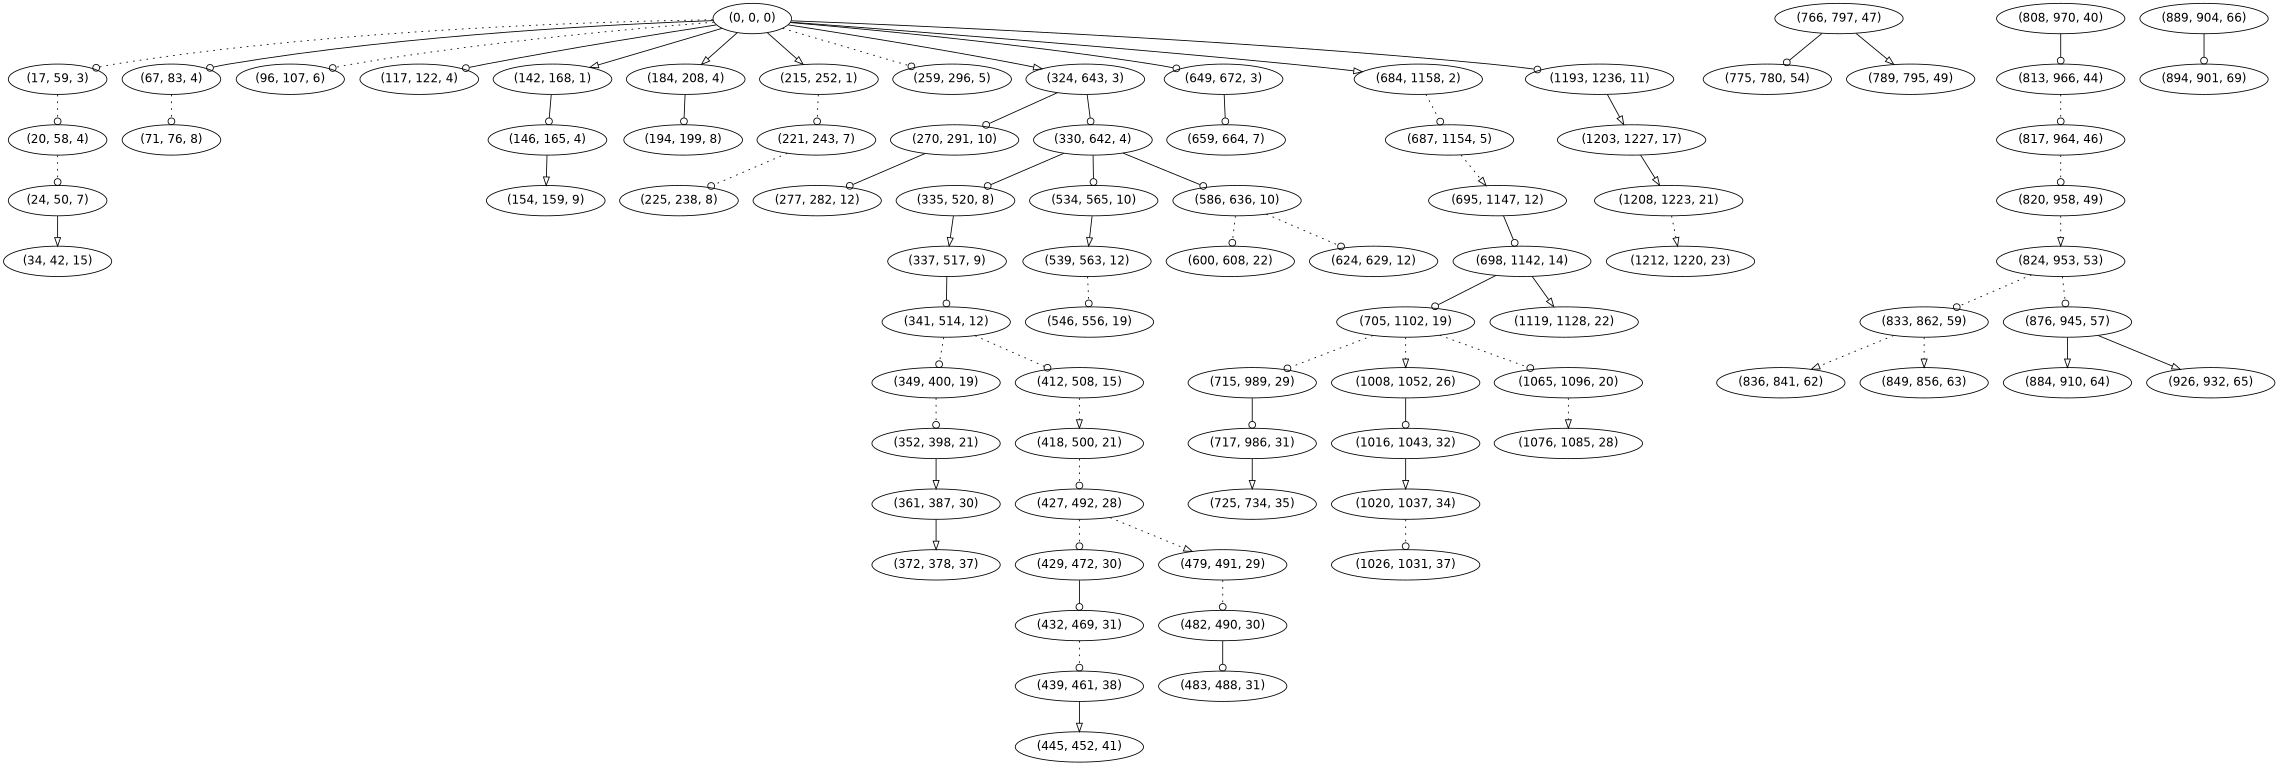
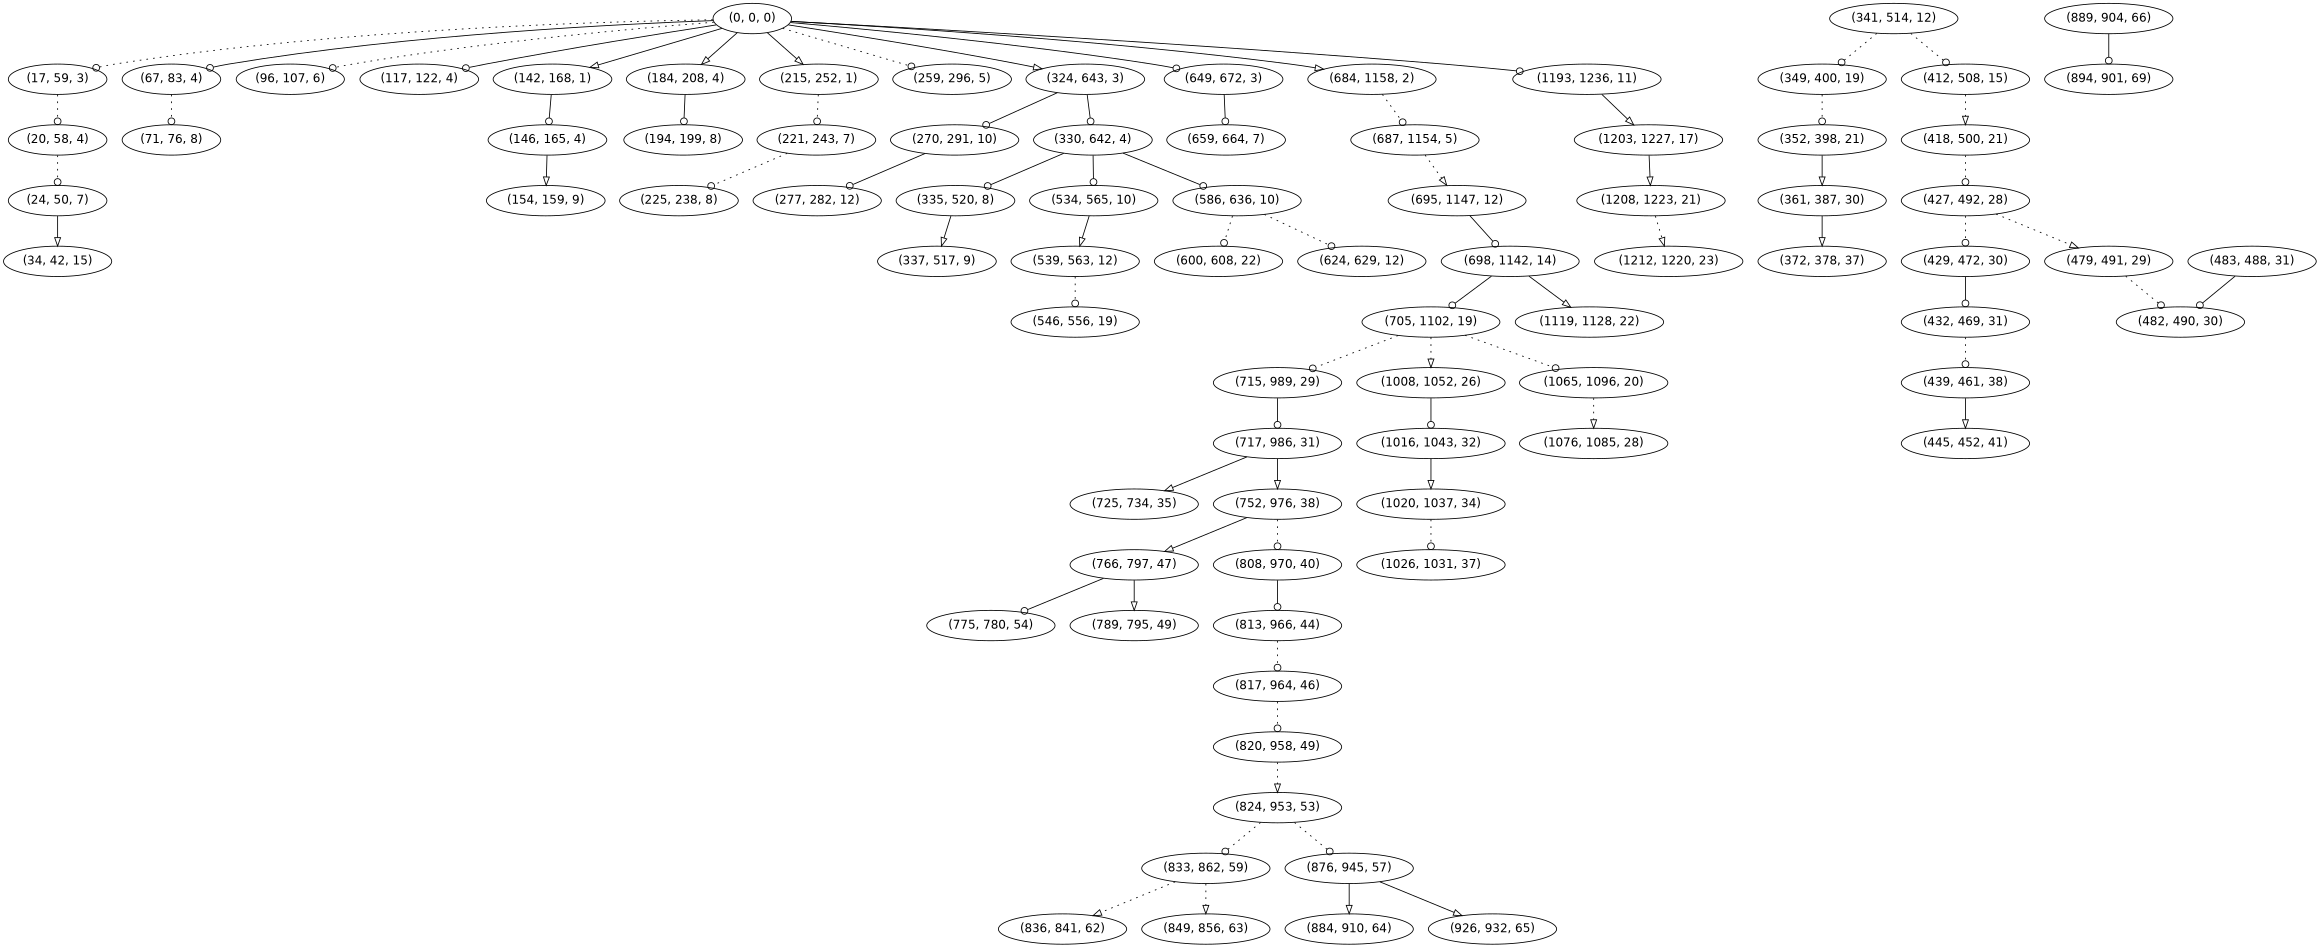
edge "(337, 517, 9)" -> "(341, 514, 12)": removed
node "(752, 976, 38)": added
edge "(482, 490, 30)" -> "(483, 488, 31)": reversed
